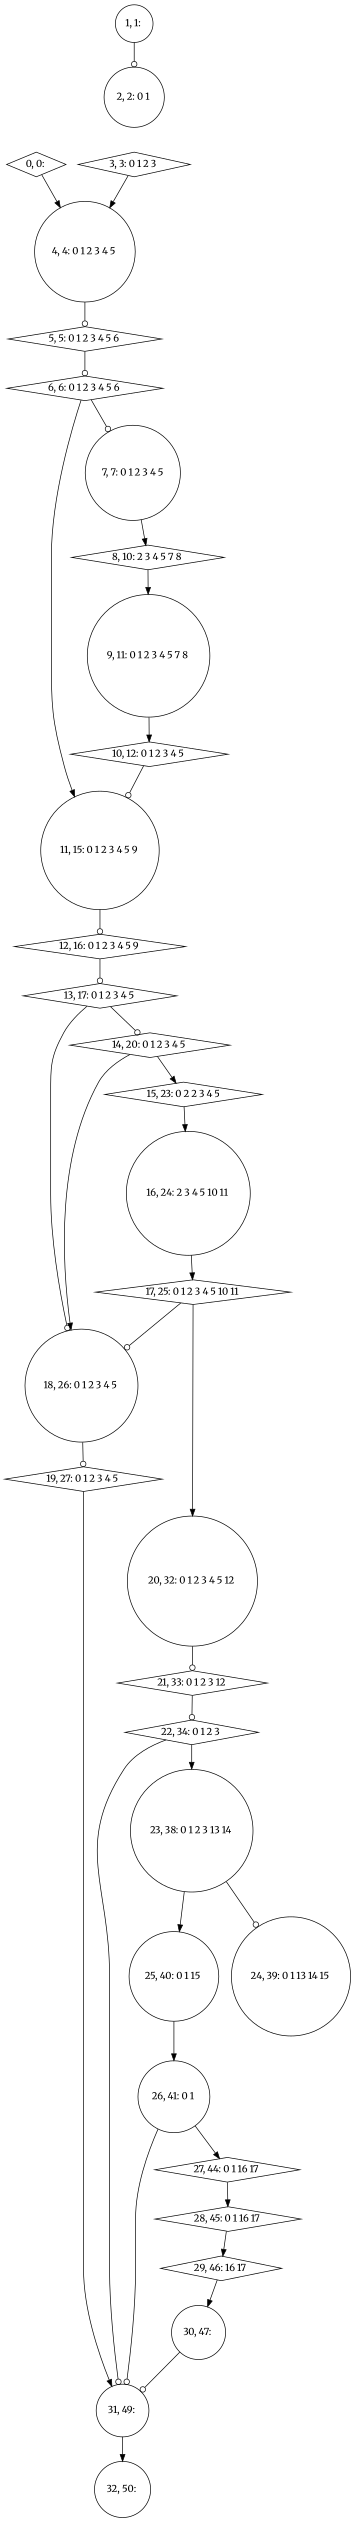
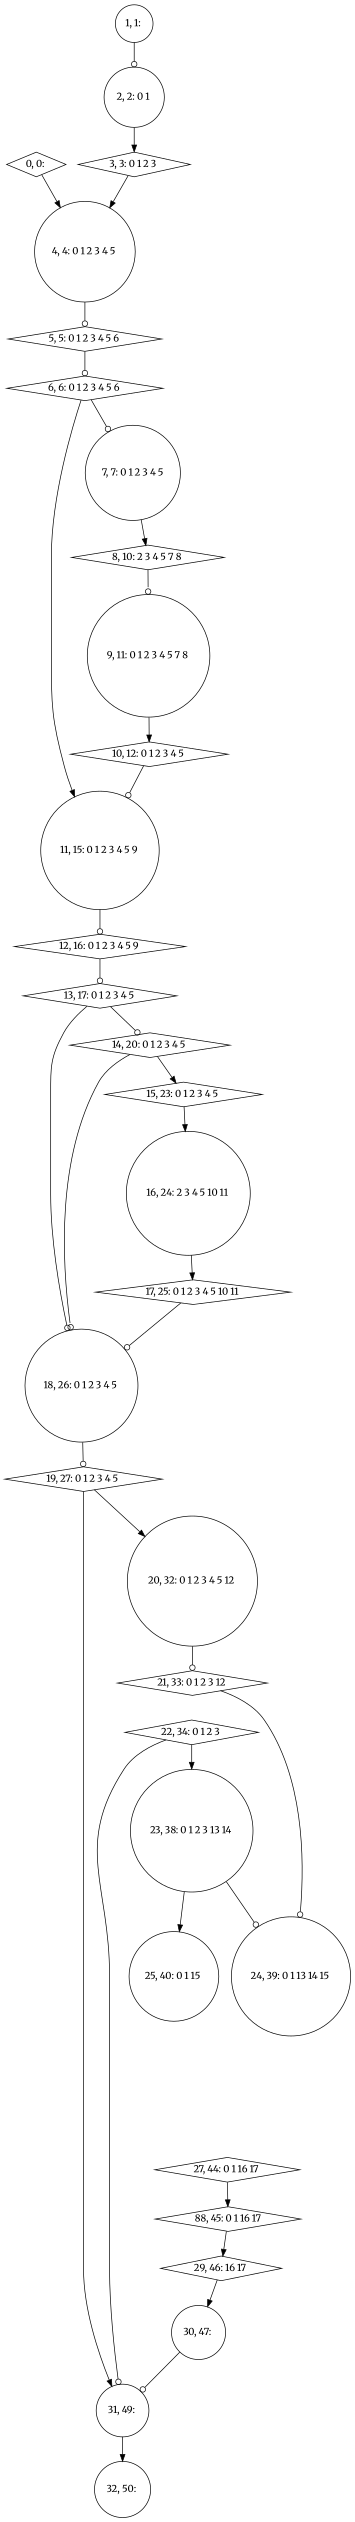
edge "2, 2: 0 1" -> "3, 3: 0 1 2 3": added
edge "8, 10: 2 3 4 5 7 8" -> "9, 11: 0 1 2 3 4 5 7 8": arrowhead normal -> odot
node "15, 23: 0 2 2 3 4 5": label "15, 23: 0 2 2 3 4 5" -> "15, 23: 0 1 2 3 4 5"
edge "14, 20: 0 1 2 3 4 5" -> "18, 26: 0 1 2 3 4 5": arrowhead normal -> odot
edge "17, 25: 0 1 2 3 4 5 10 11" -> "20, 32: 0 1 2 3 4 5 12": now "19, 27: 0 1 2 3 4 5" -> "20, 32: 0 1 2 3 4 5 12"
edge "21, 33: 0 1 2 3 12" -> "22, 34: 0 1 2 3": now "21, 33: 0 1 2 3 12" -> "24, 39: 0 1 13 14 15"
node "26, 41: 0 1": removed
node "28, 45: 0 1 16 17": label "28, 45: 0 1 16 17" -> "88, 45: 0 1 16 17"
